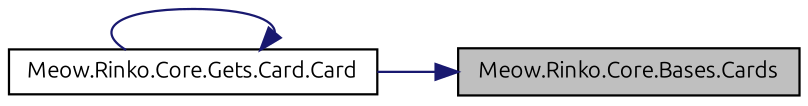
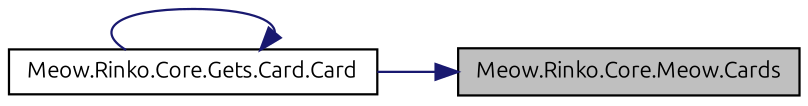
node "Meow.Rinko.Core.Bases.Cards": label "Meow.Rinko.Core.Bases.Cards" -> "Meow.Rinko.Core.Meow.Cards"
